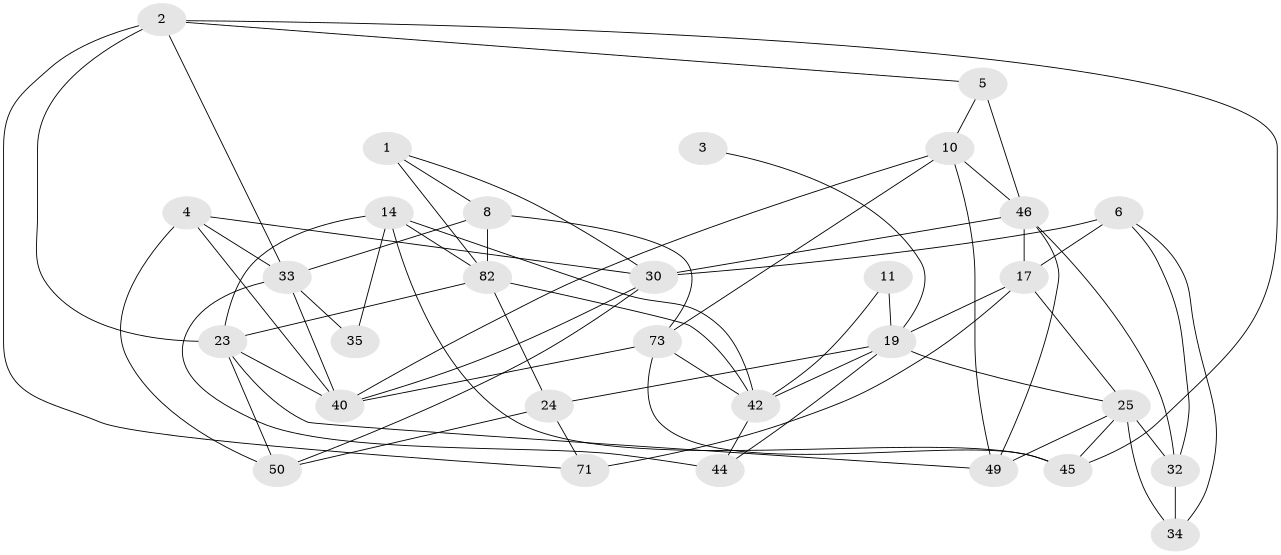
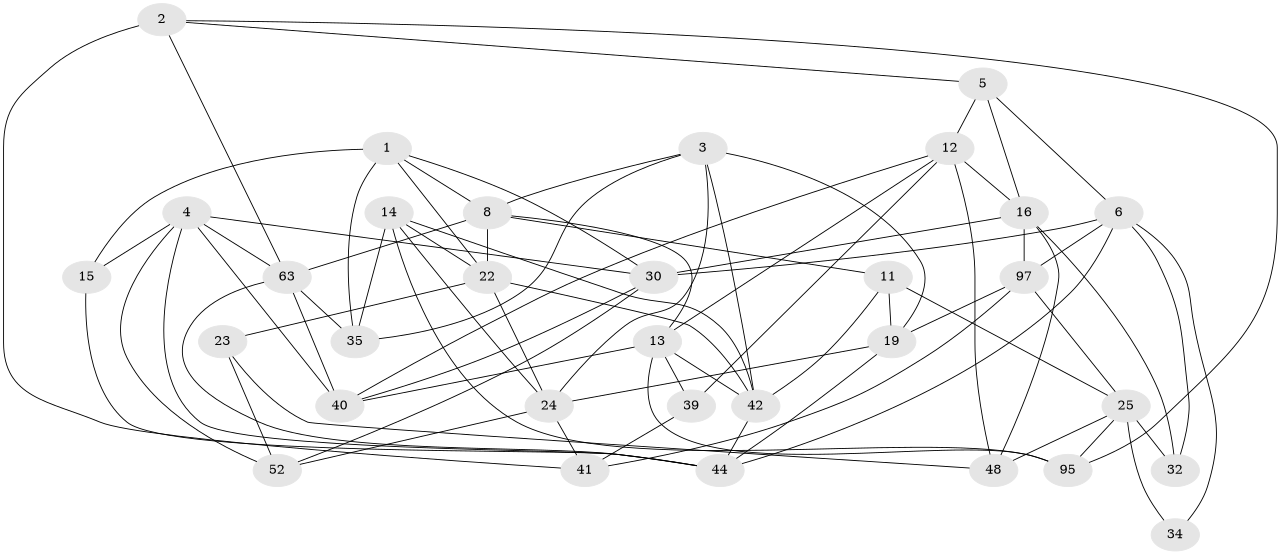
node "10": label "10" -> "12"
edge "5" -- "6": added
edge "3" -- "8": added
node "46": label "46" -> "16"
edge "2" -- "23": removed
edge "1" -- "35": added
edge "14" -- "23": now "14" -- "24"
edge "8" -- "11": added
edge "3" -- "35": added
node "15": added
node "33": label "33" -> "63"
node "82": label "82" -> "22"
node "17": label "17" -> "97"
edge "3" -- "24": added
node "73": label "73" -> "13"
edge "23" -- "40": removed
edge "19" -- "42": now "3" -- "42"
edge "6" -- "44": added
edge "19" -- "25": now "11" -- "25"
node "39": added
edge "4" -- "44": added
node "50": label "50" -> "52"
node "71": label "71" -> "41"
node "49": label "49" -> "48"
node "45": label "45" -> "95"
edge "32" -- "34": removed
